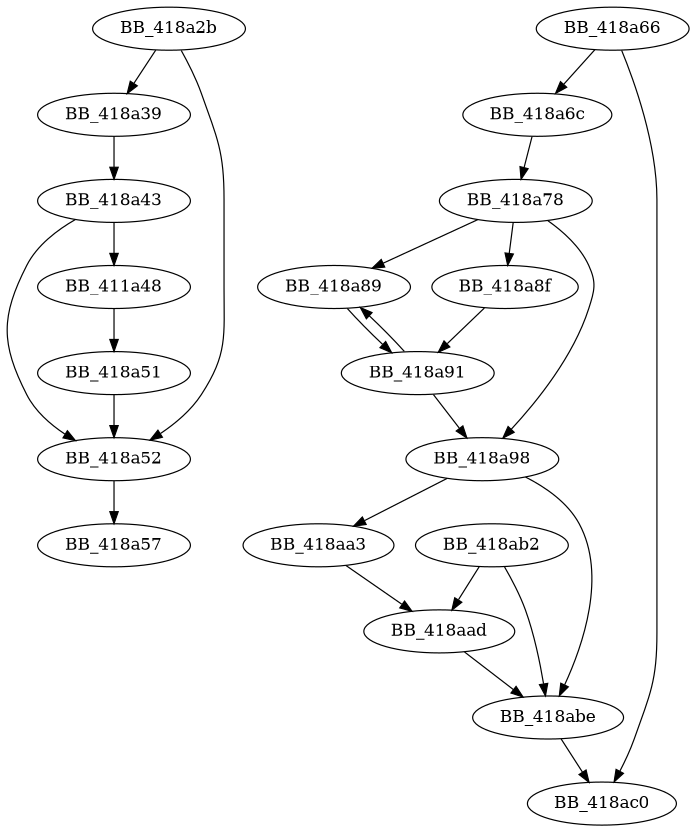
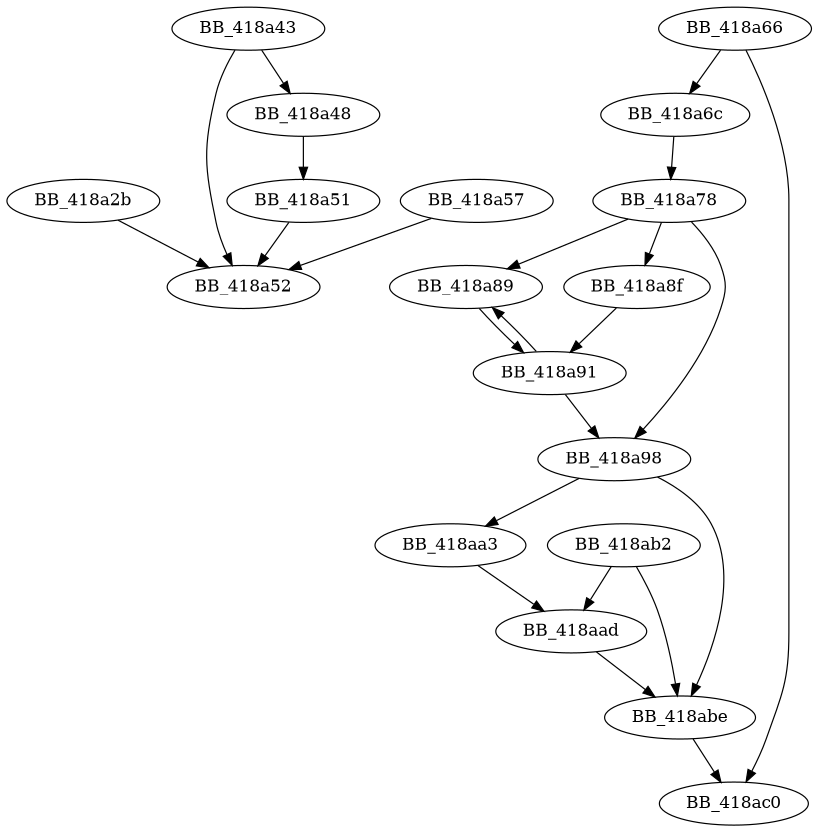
node "BB_418a39": removed
node "BB_411a48": label "BB_411a48" -> "BB_418a48"
edge "BB_418a52" -> "BB_418a57": reversed
